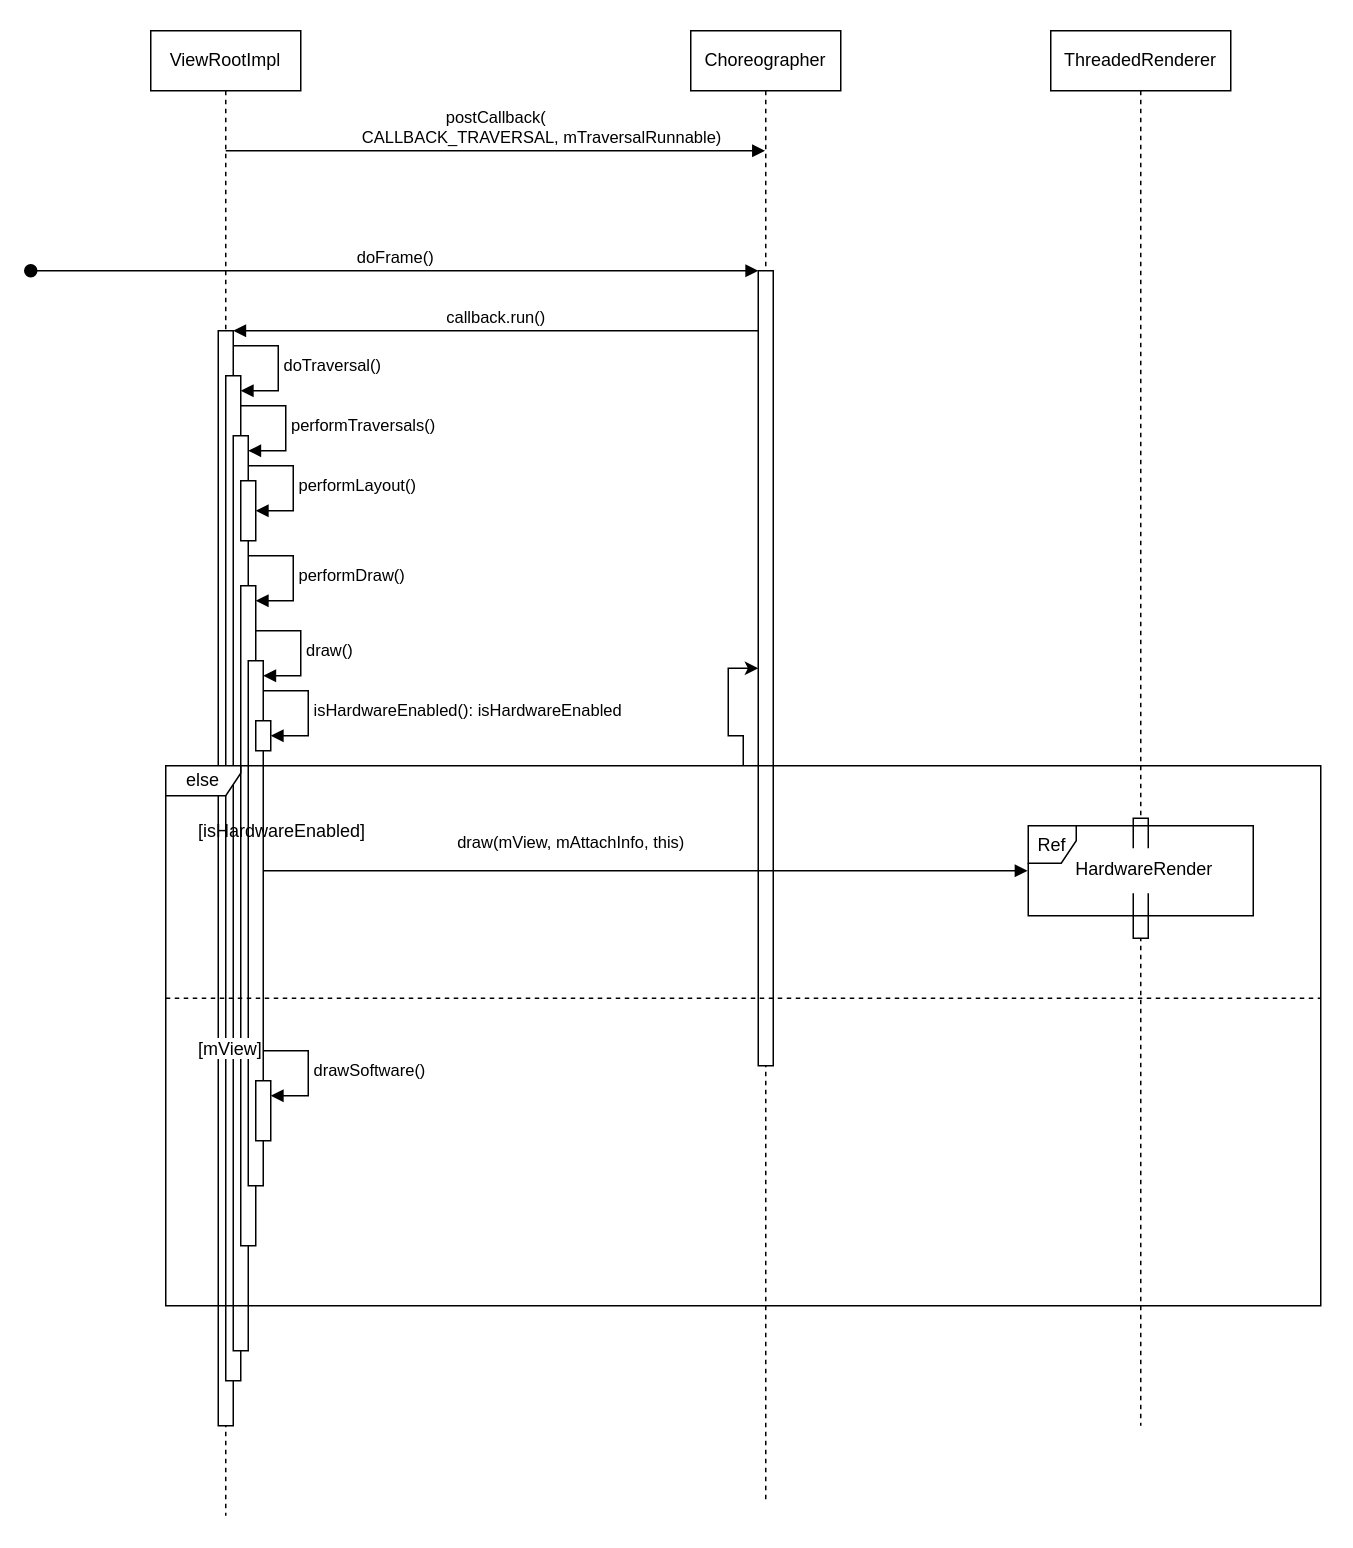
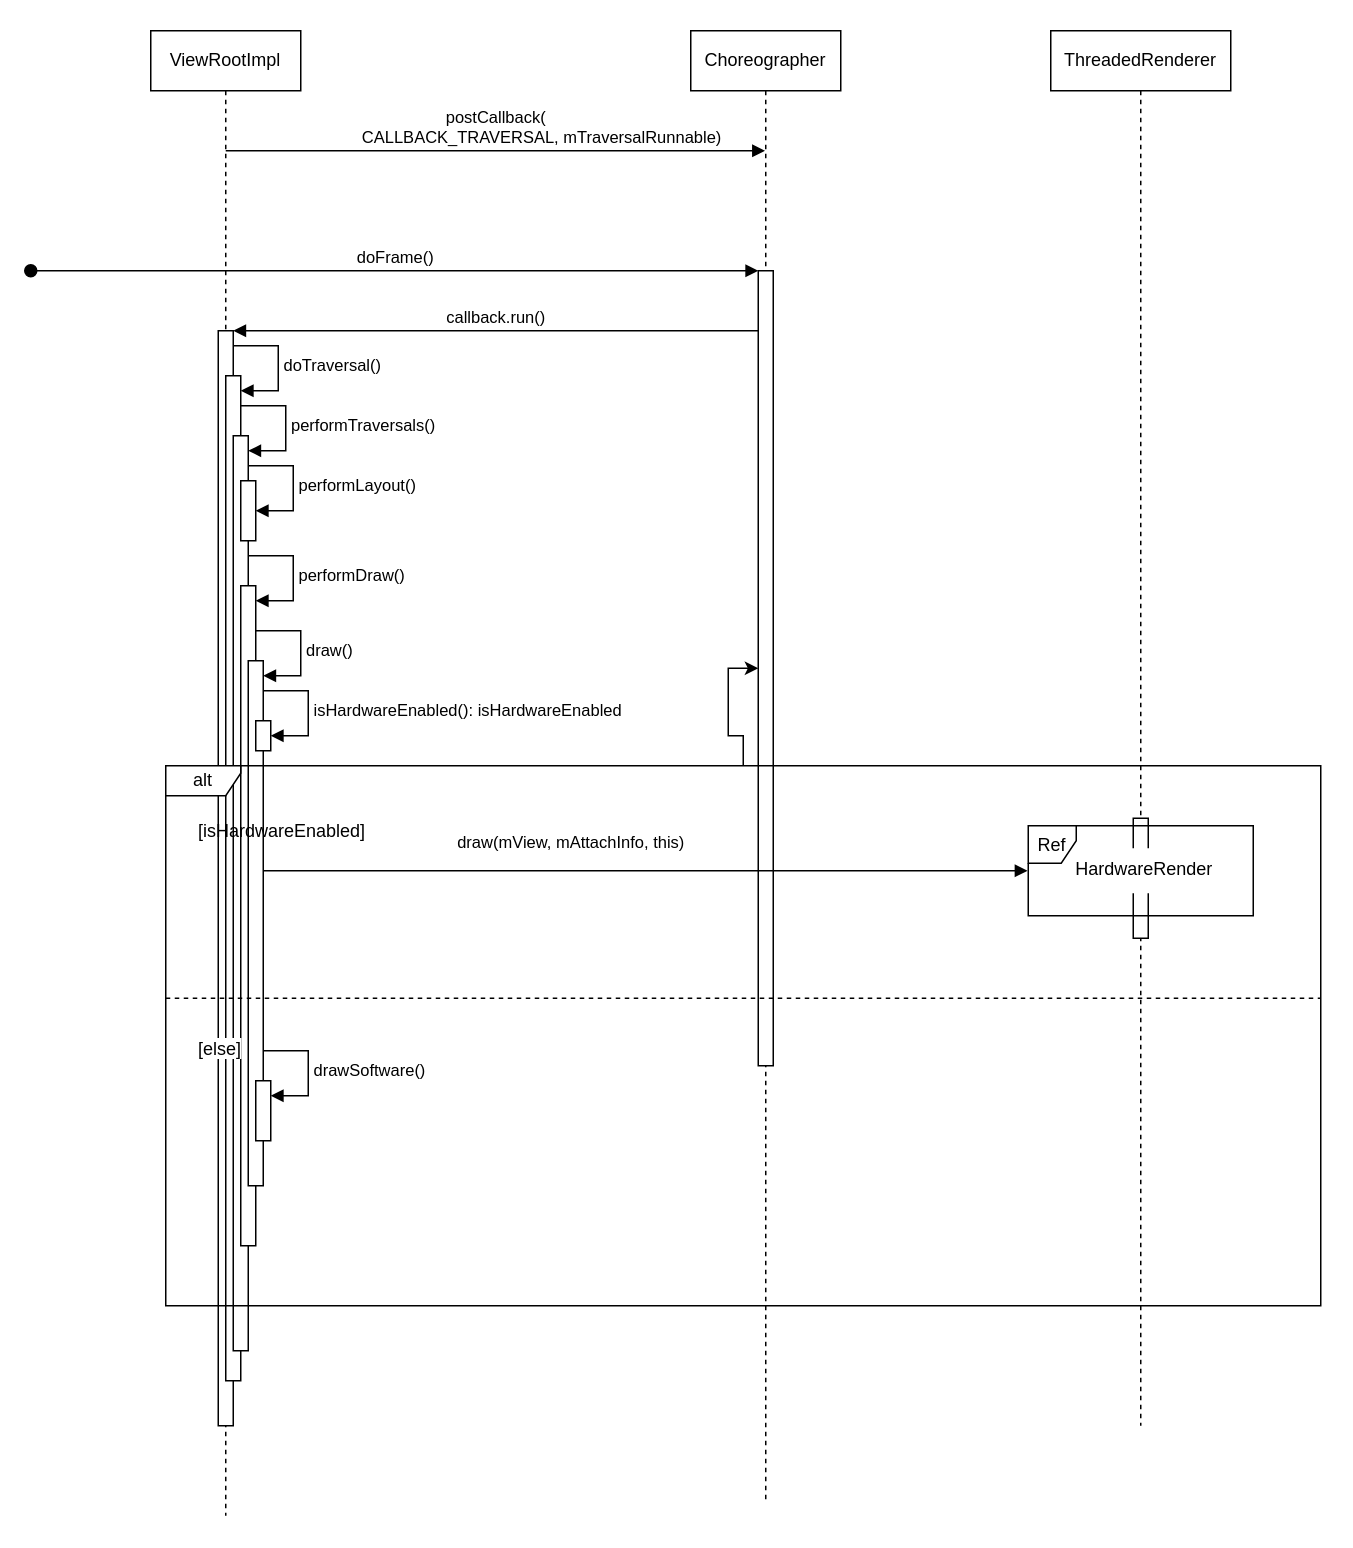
node "else": label "else" -> "alt"
node "[mView]": label "[mView]" -> "[else]"
